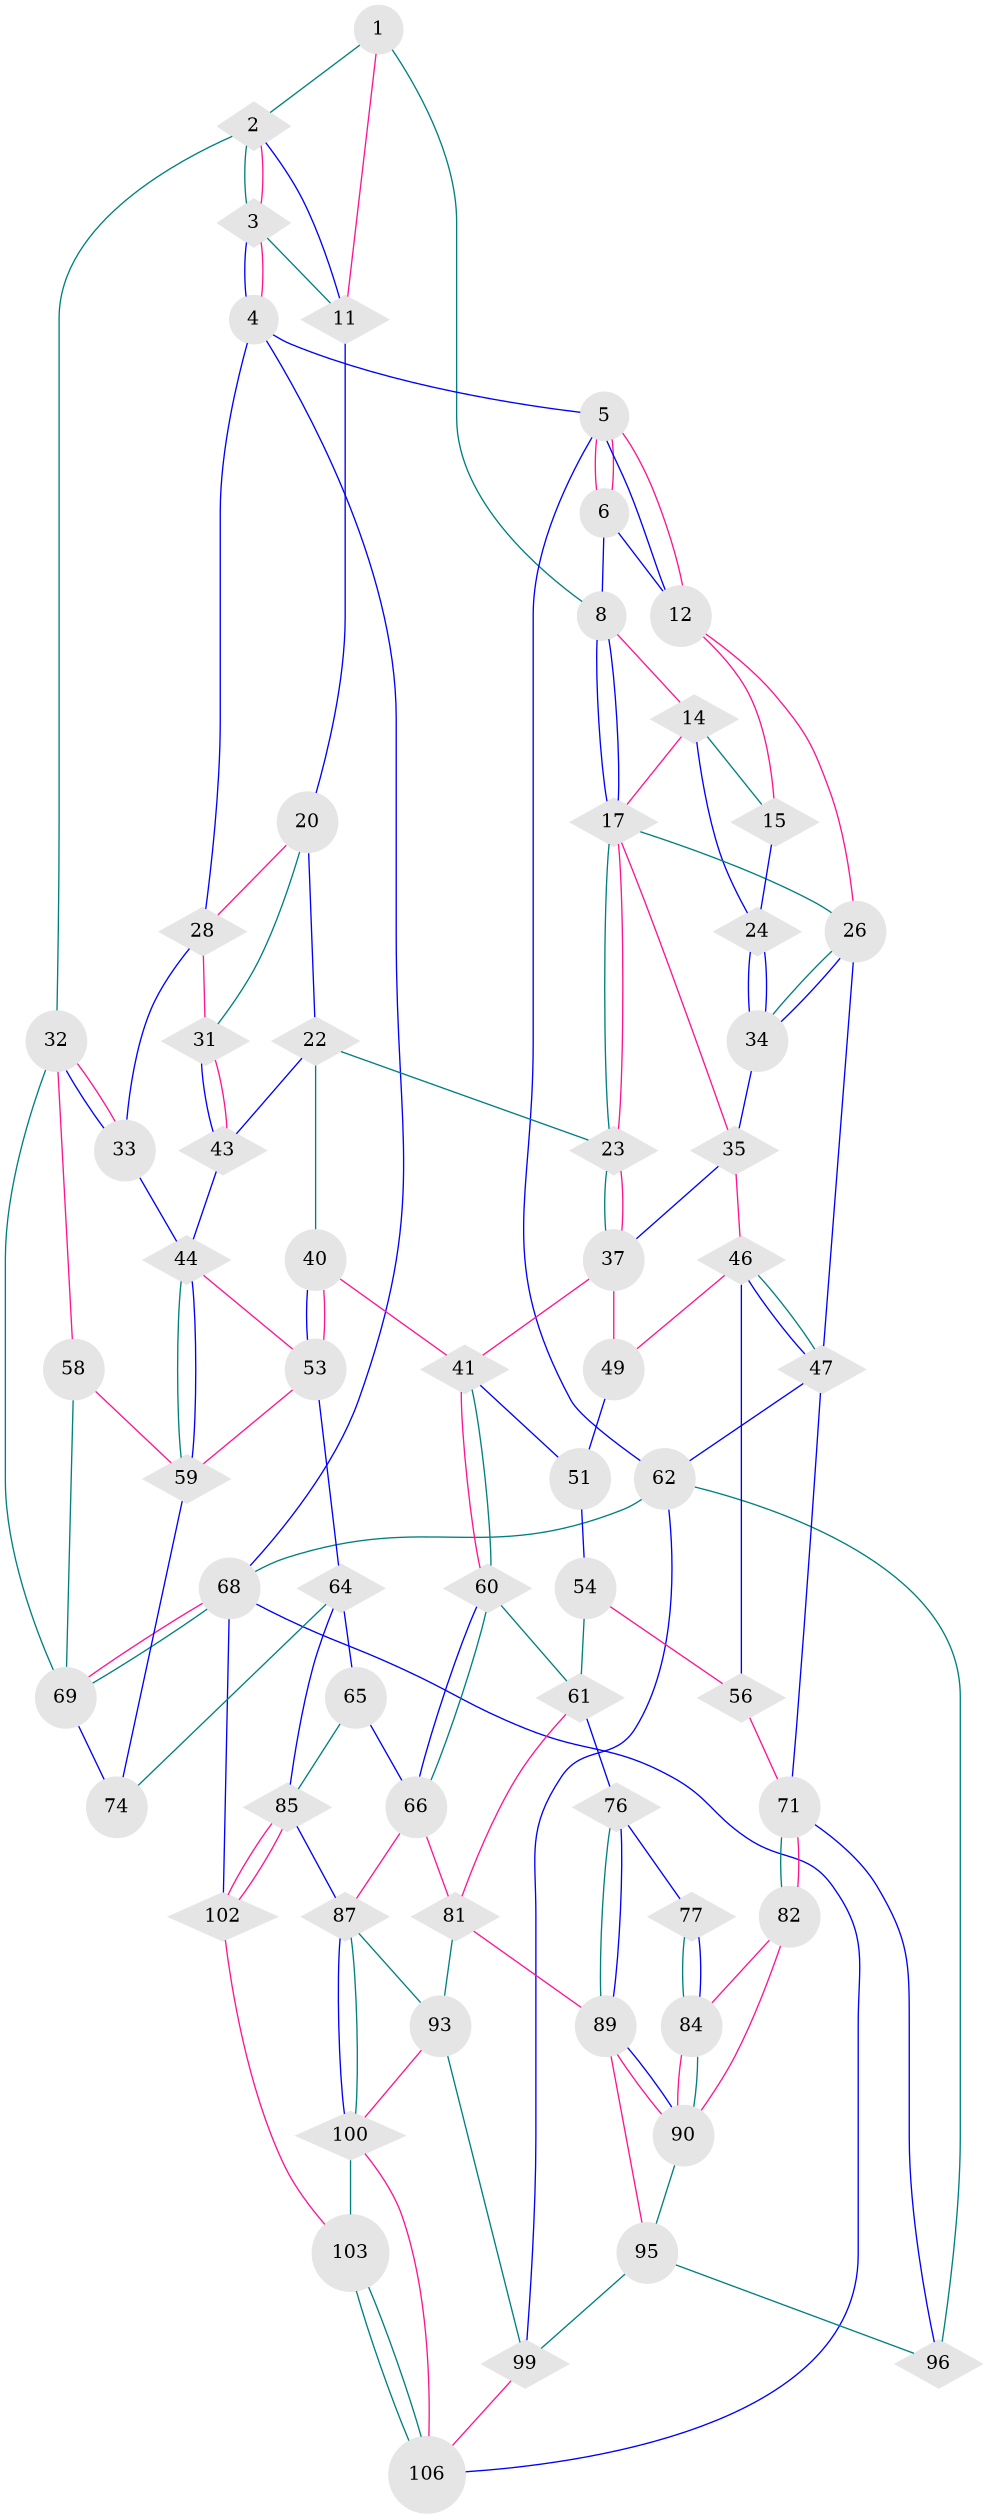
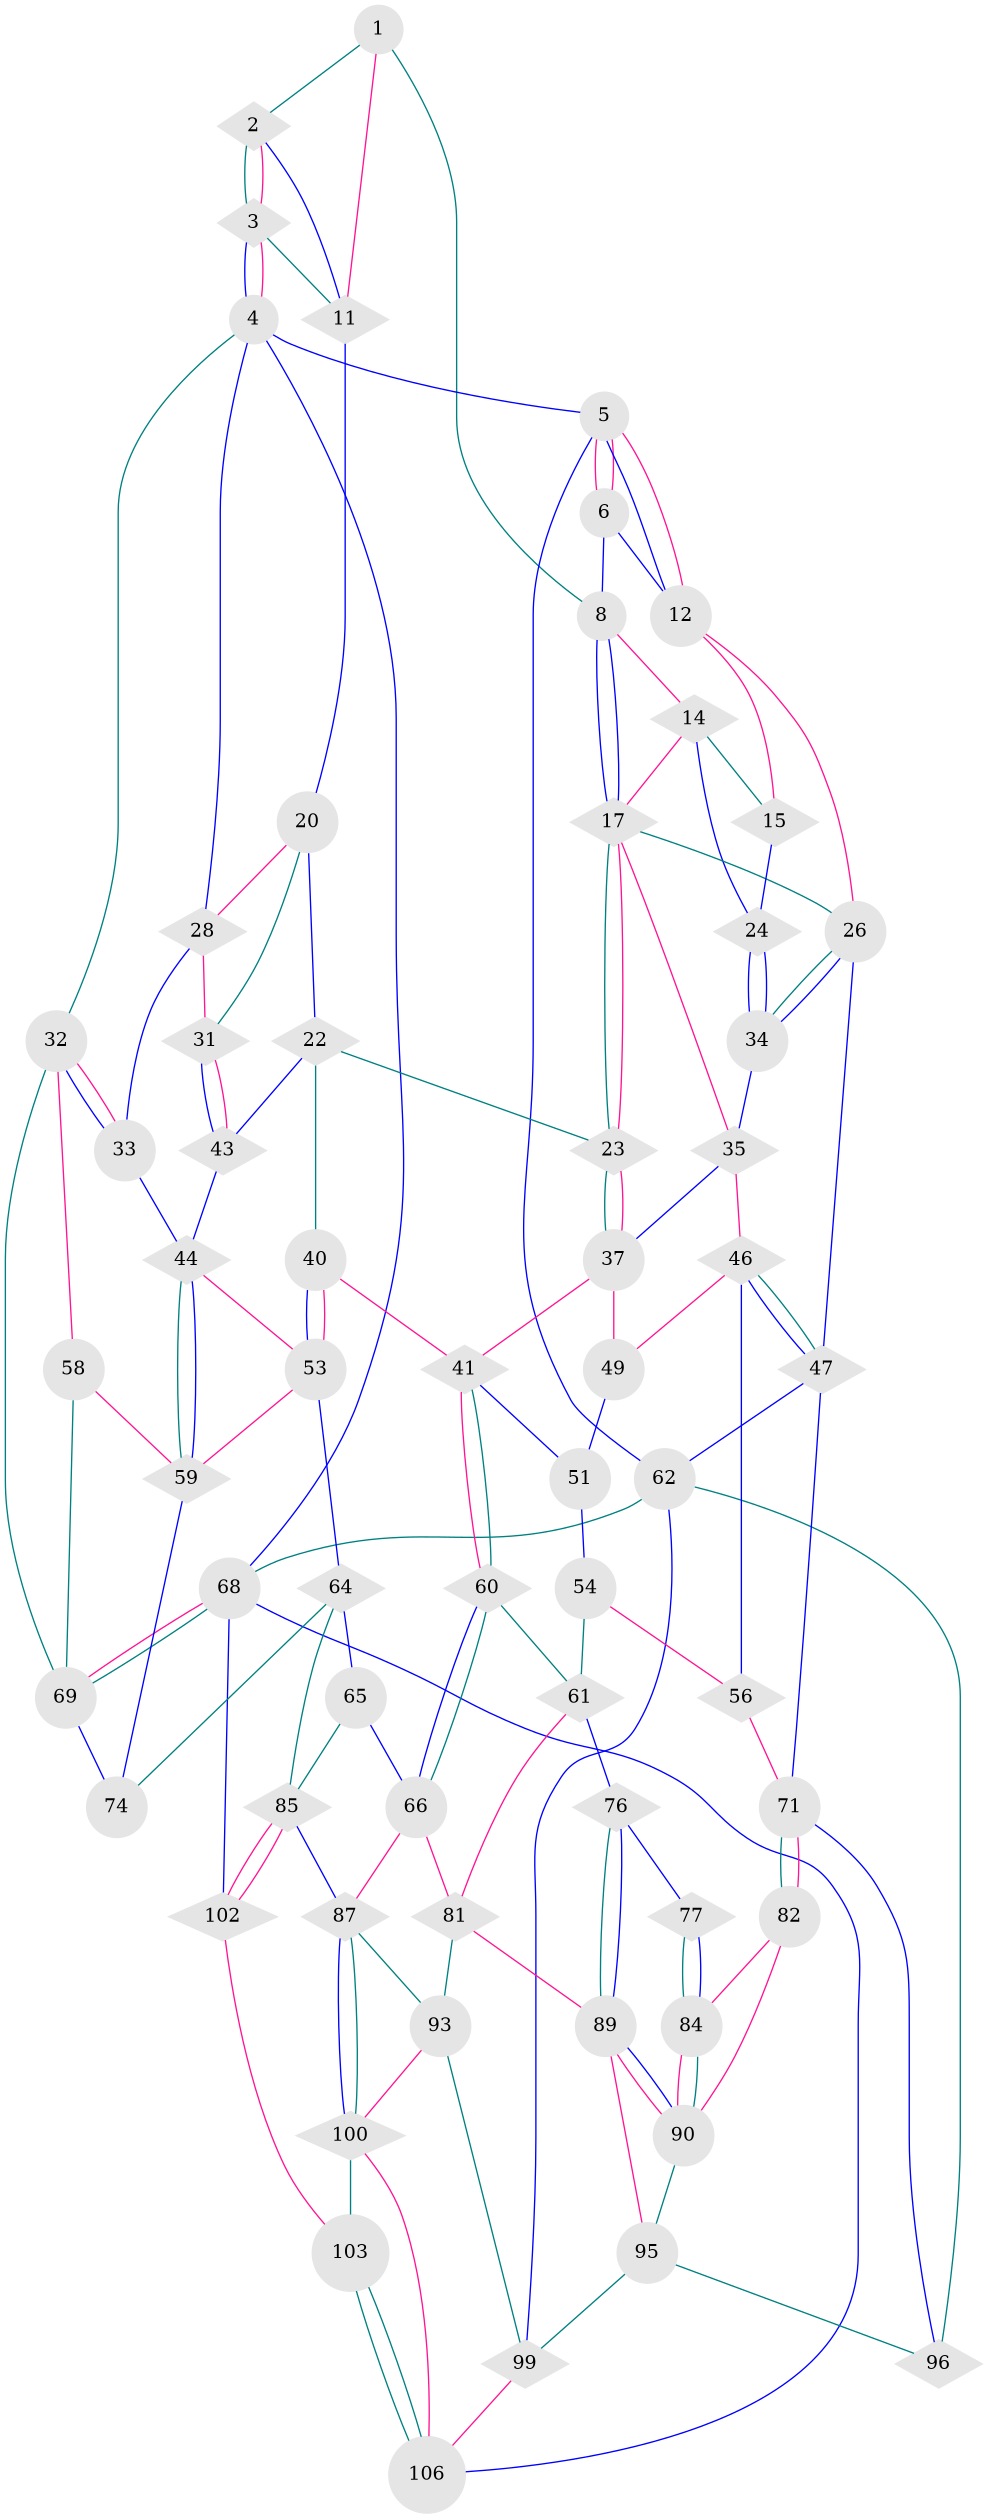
edge "2" -- "32": now "4" -- "32"
edge "64" -- "85": color blue -> teal
